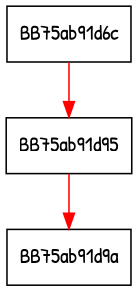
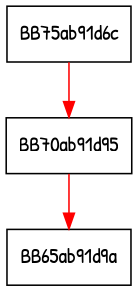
node "BB75ab91d95": label "BB75ab91d95" -> "BB70ab91d95"
node "BB75ab91d9a": label "BB75ab91d9a" -> "BB65ab91d9a"
